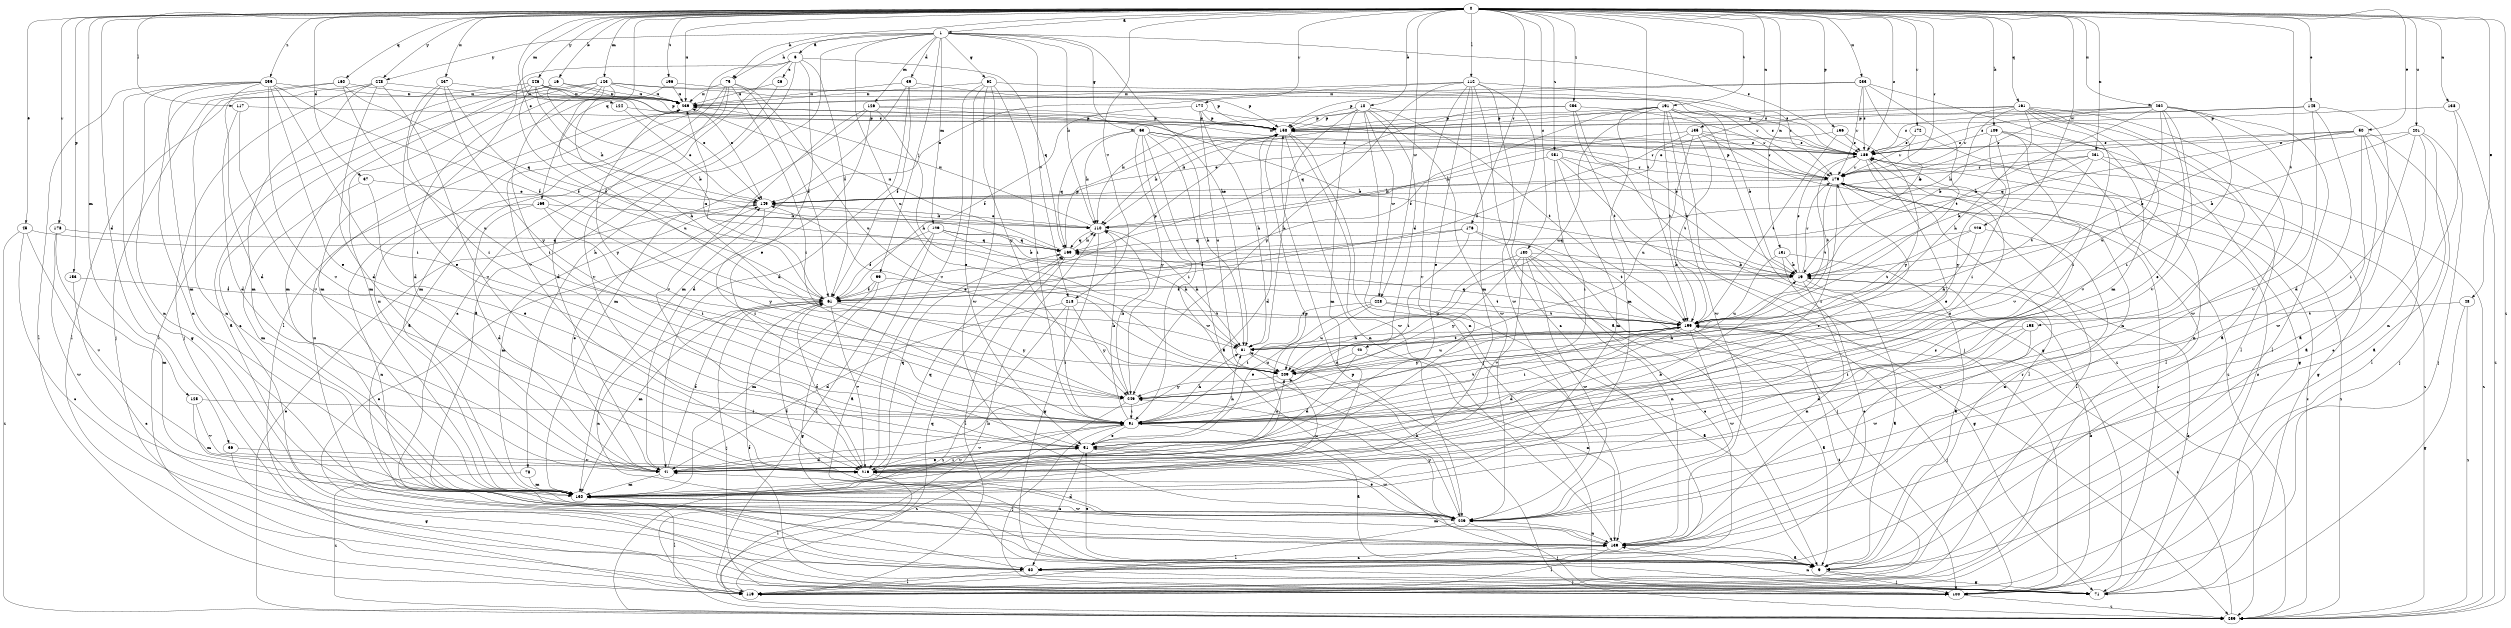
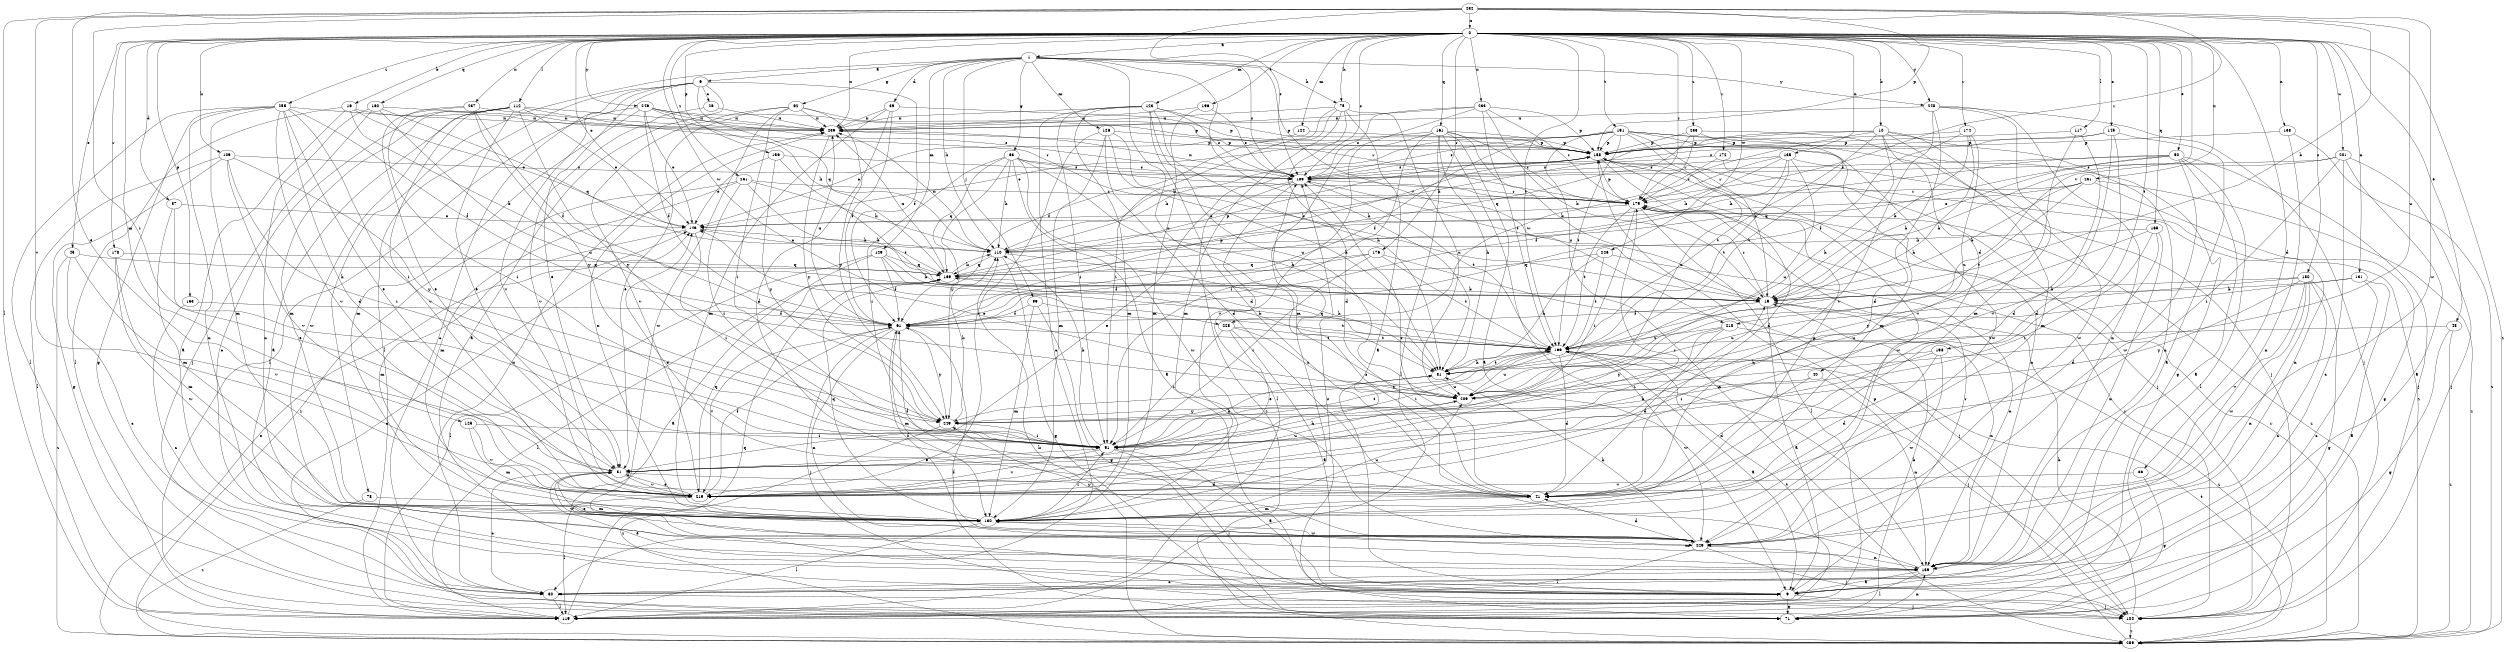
edge "0" -> "232": reversed
